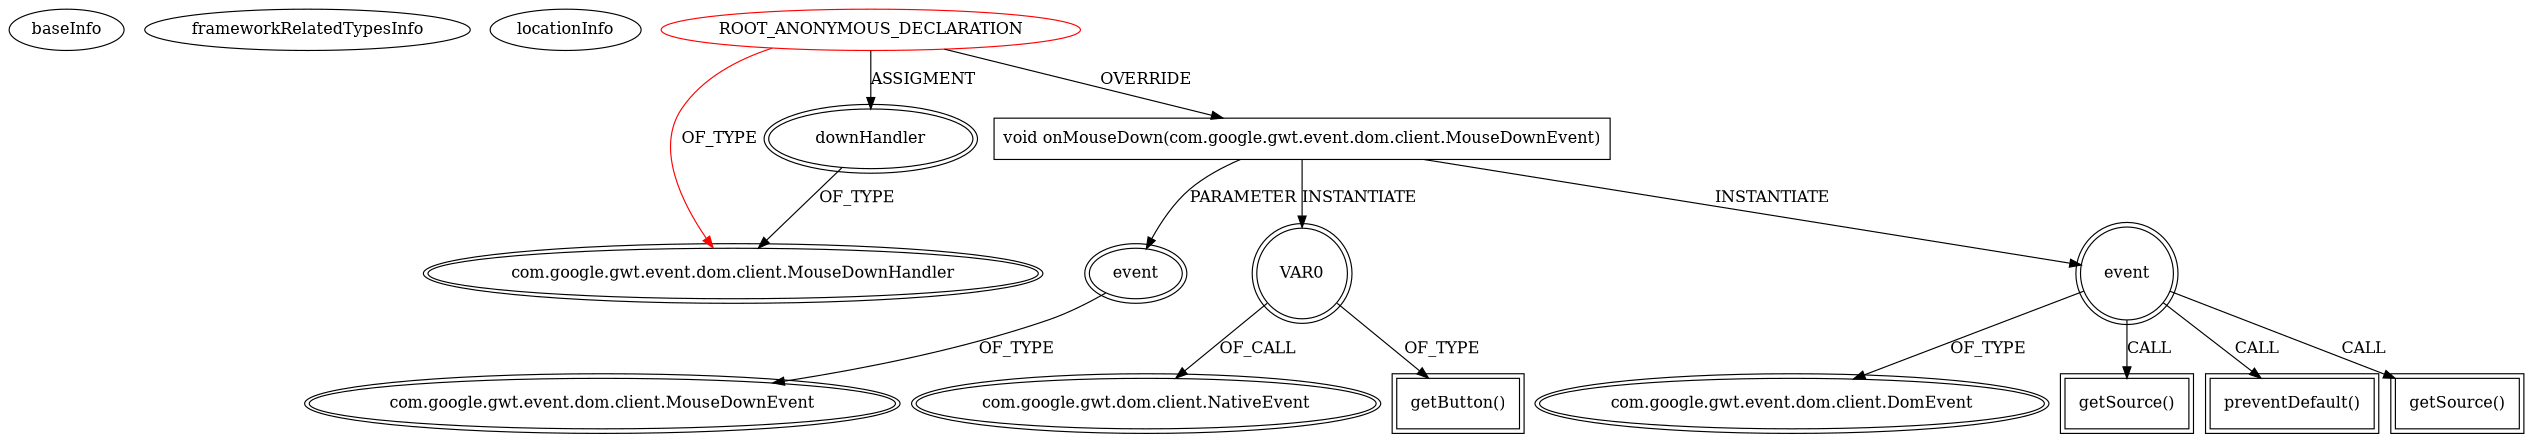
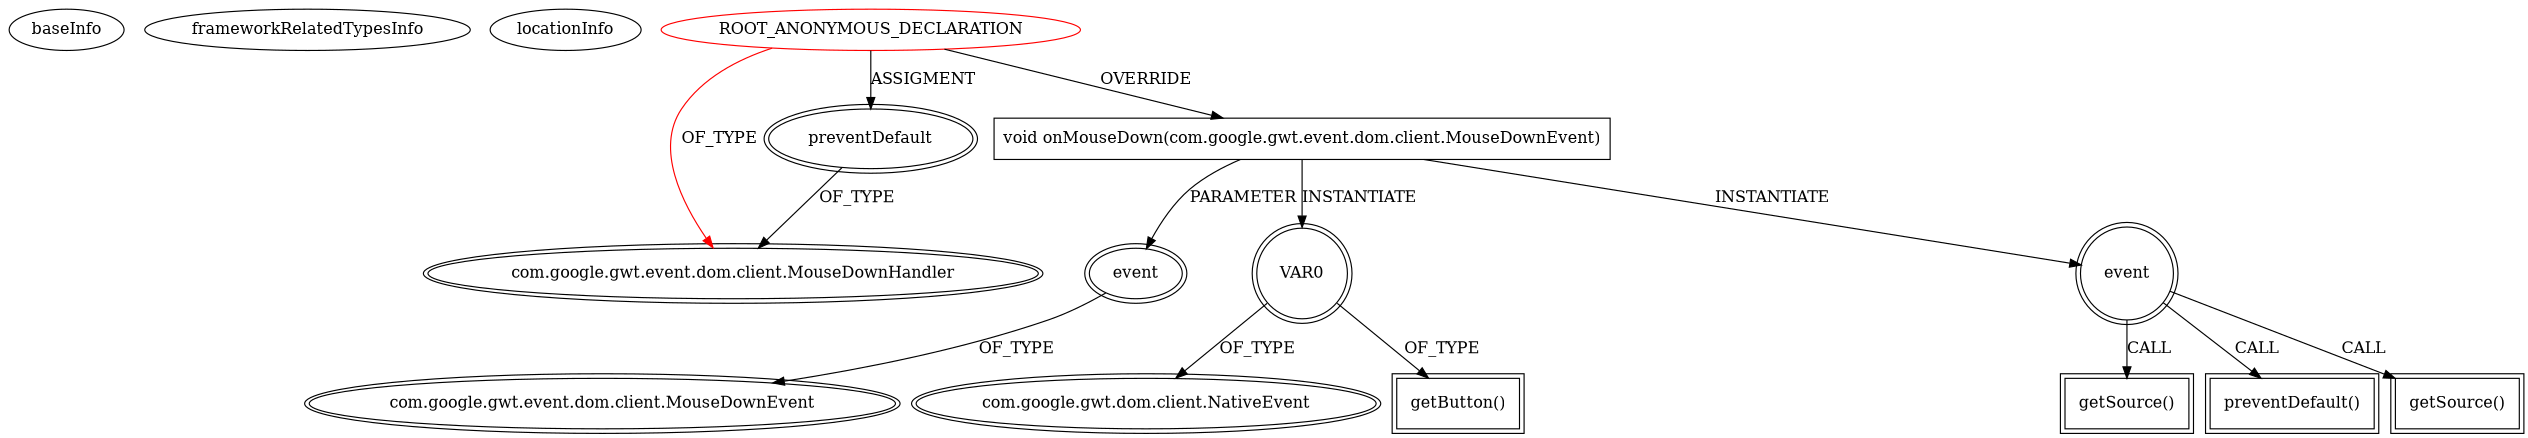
node "downHandler": label "downHandler" -> "preventDefault"
edge "VAR0" -> "com.google.gwt.dom.client.NativeEvent": label "OF_CALL" -> "OF_TYPE"
node "com.google.gwt.event.dom.client.DomEvent": removed
